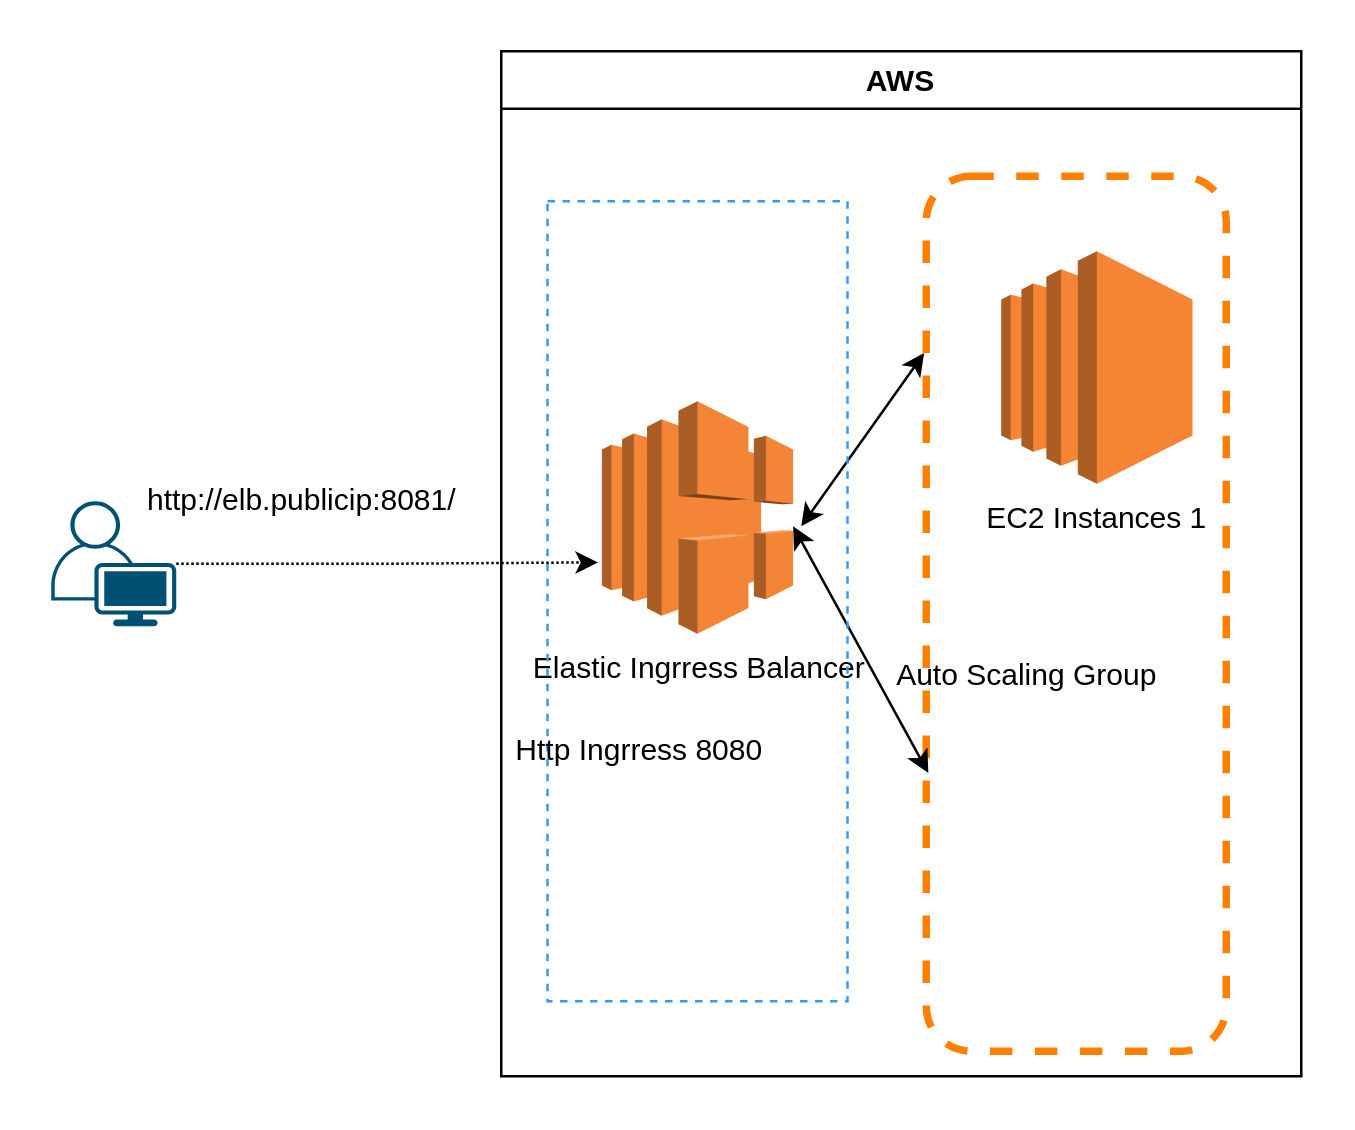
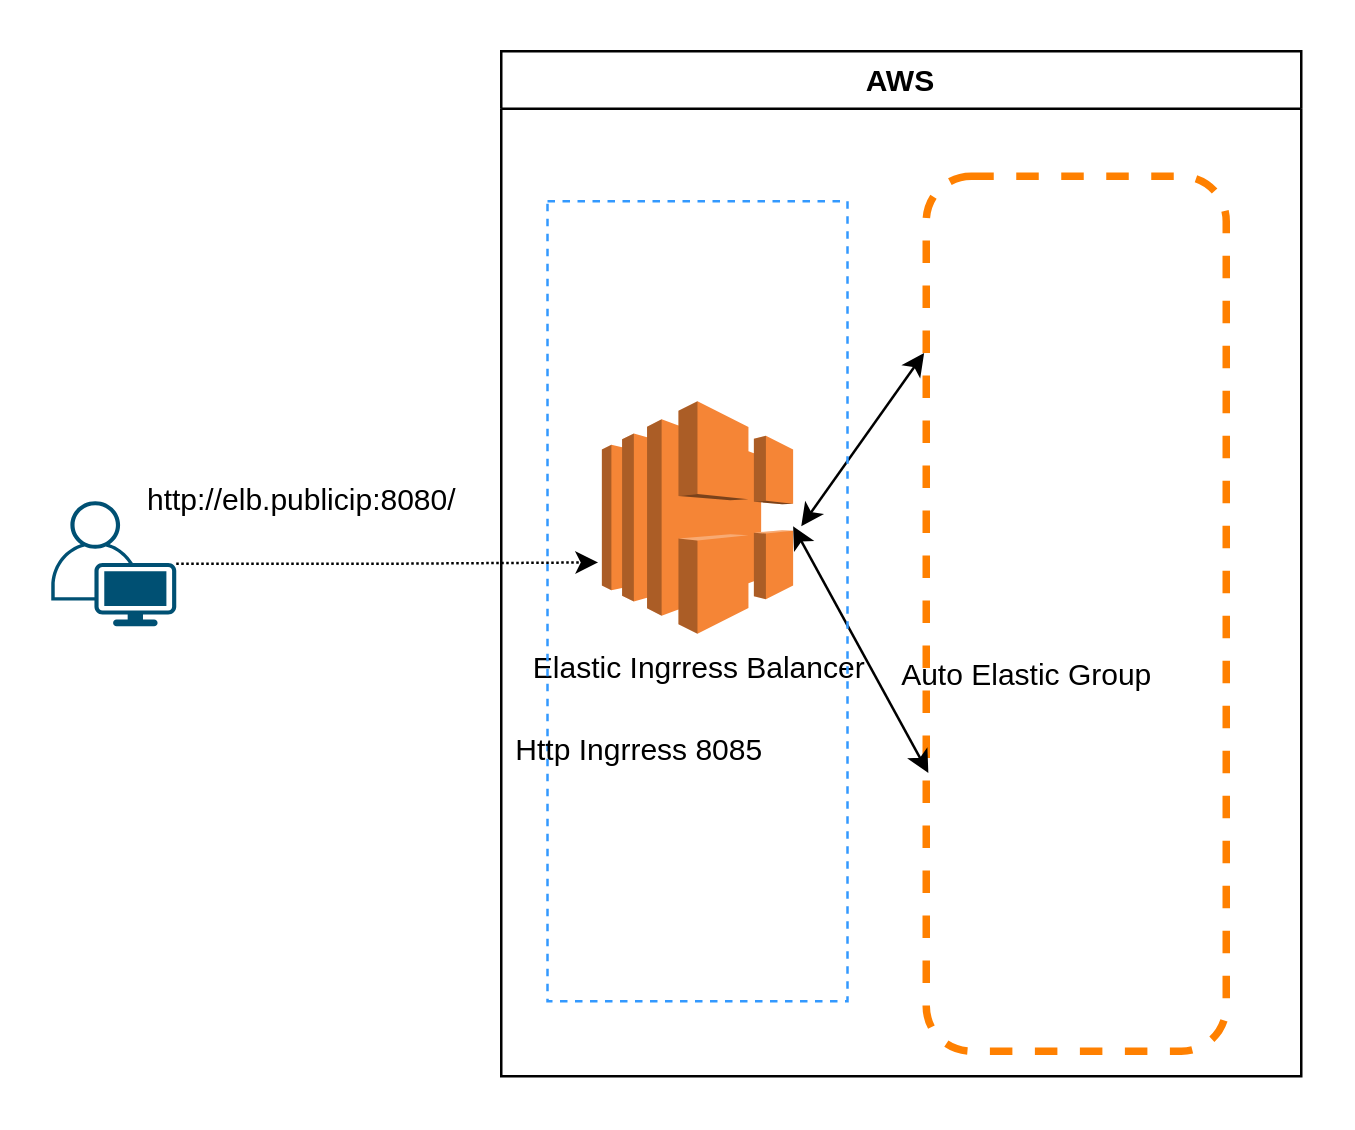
node "EC2 Instances 1": removed
node "http://elb.publicip:8081/": label "http://elb.publicip:8081/" -> "http://elb.publicip:8080/"
node "Auto Scaling Group": label "Auto Scaling Group" -> "Auto Elastic Group"
node "Http Ingrress 8080": label "Http Ingrress 8080" -> "Http Ingrress 8085"
